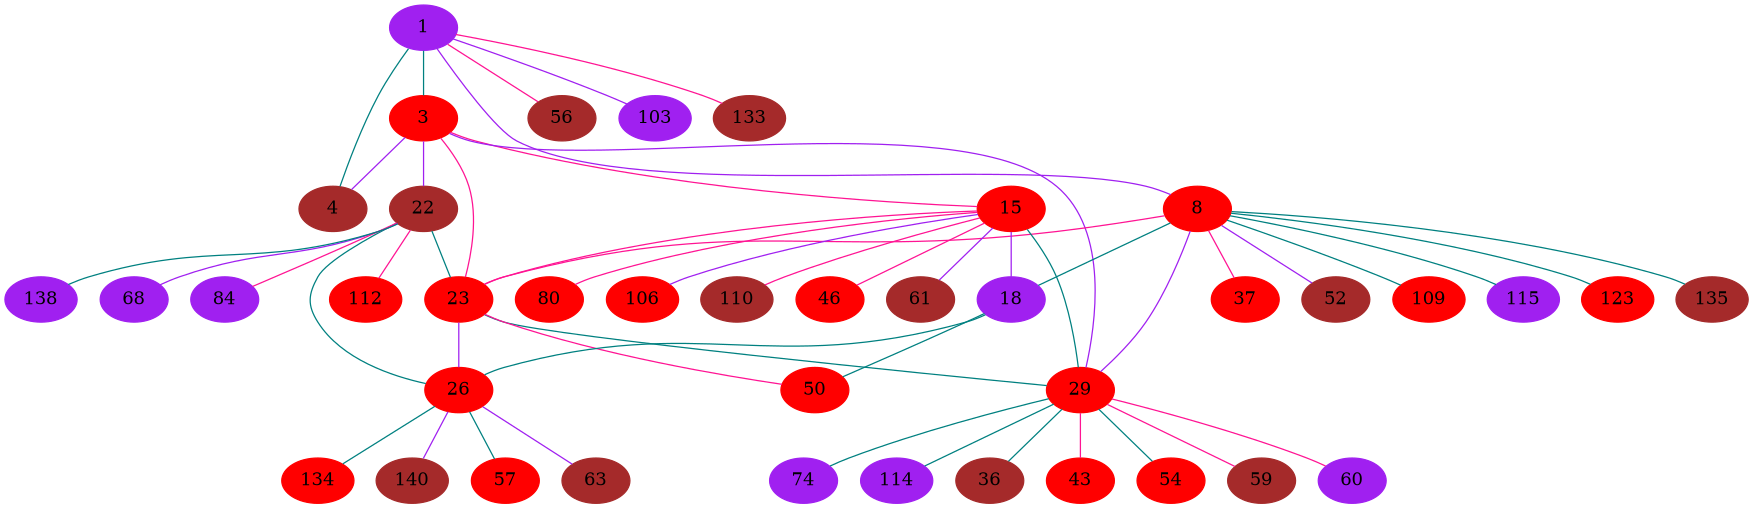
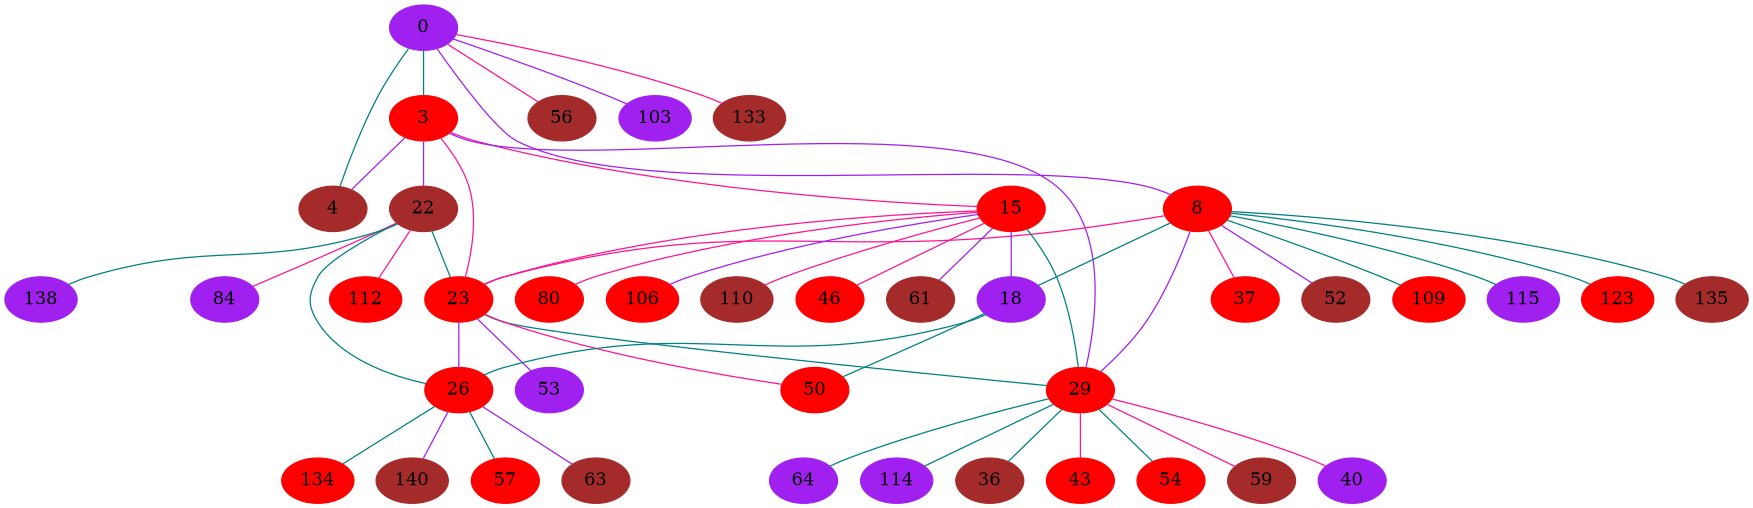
node "1": label "1" -> "0"
node "68": removed
node "53": added
node "74": label "74" -> "64"
node "60": label "60" -> "40"
